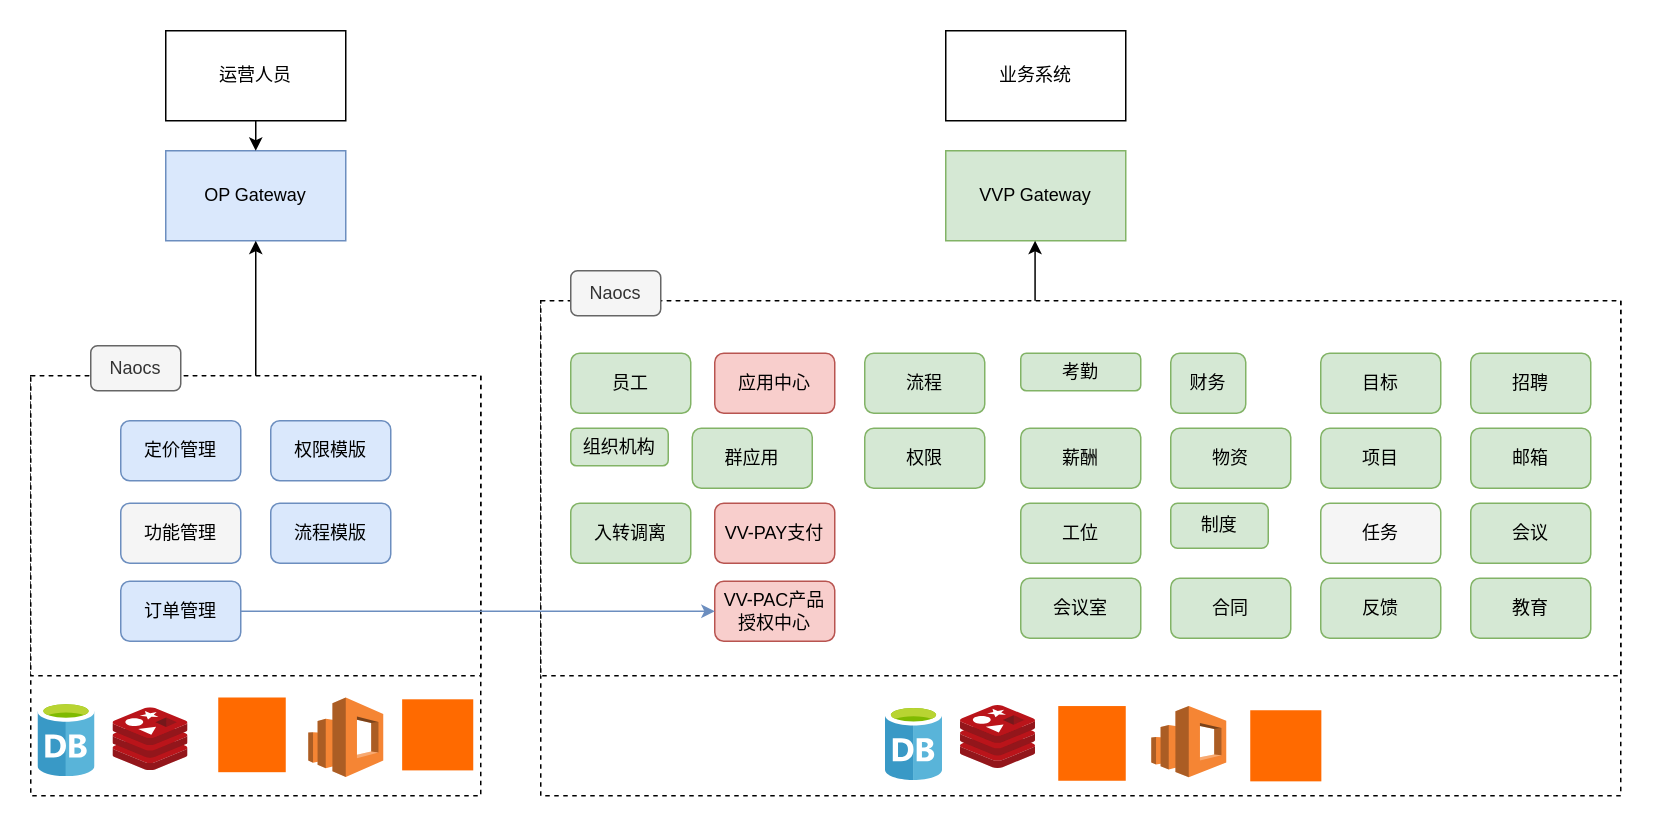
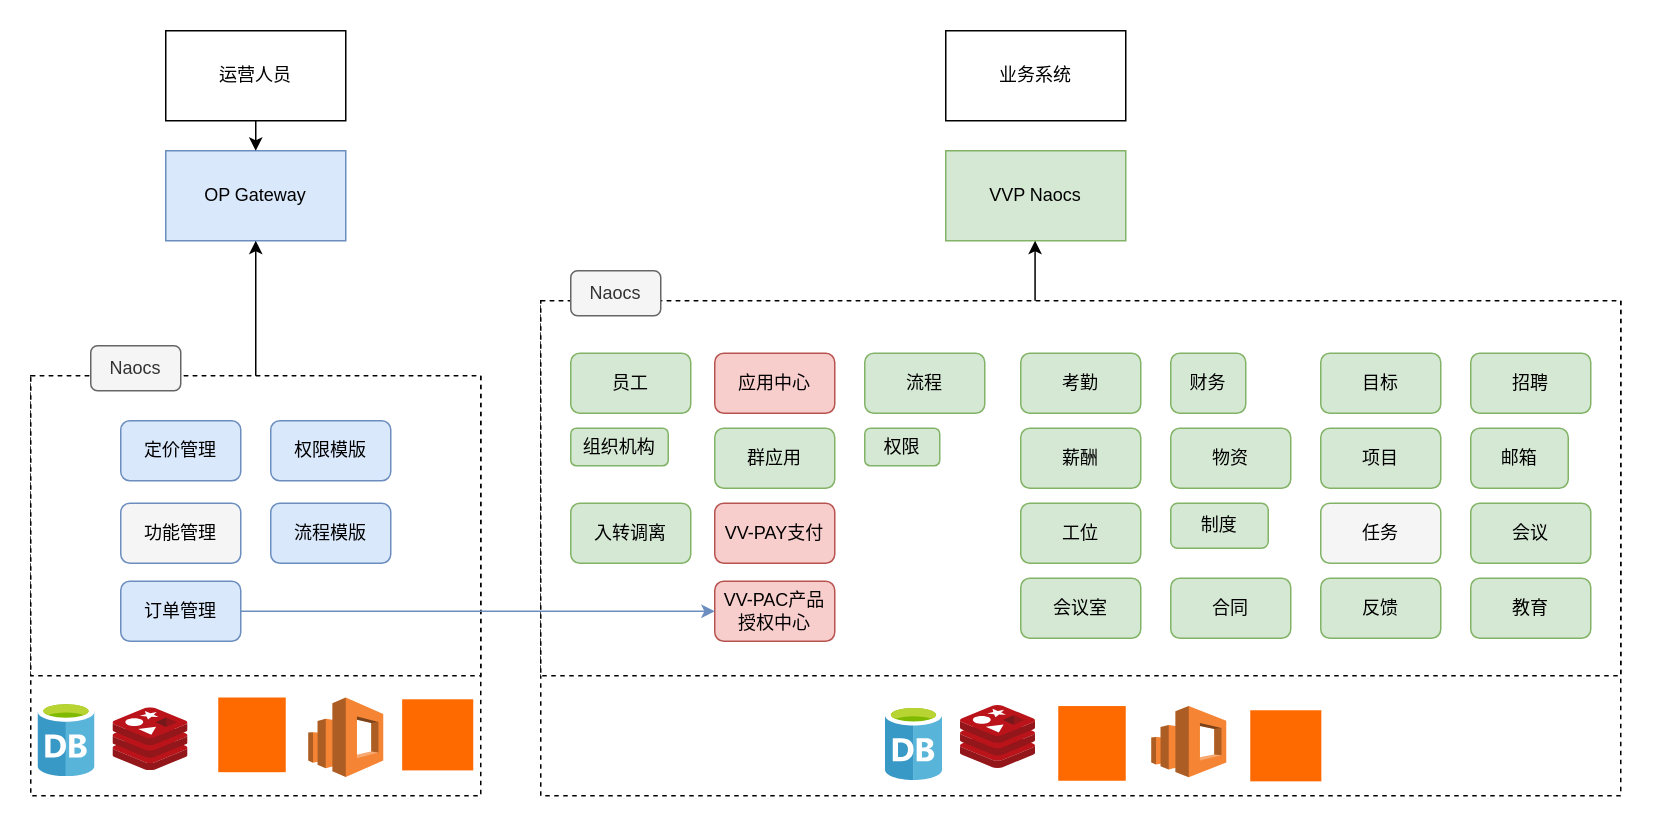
node "VVP Gateway": label "VVP Gateway" -> "VVP Naocs"
node "考勤": size 120x38 -> 120x60
node "群应用": moved (752, 458) -> (775, 458)
node "权限": size 120x60 -> 75x38
node "邮箱": size 120x60 -> 98x60
